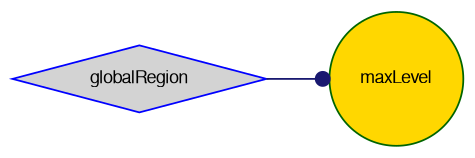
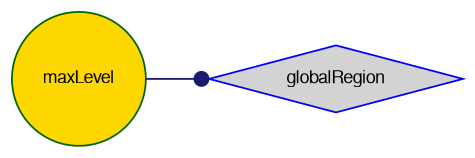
edge "globalRegion" -> "maxLevel": reversed
